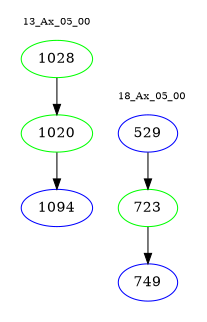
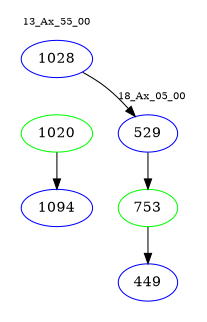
cluster "13_Ax_05_00": label "13_Ax_05_00" -> "13_Ax_55_00"
node "1028": color green -> blue
edge "1028" -> "1020": now "1028" -> "529"
node "723": label "723" -> "753"
node "749": label "749" -> "449"
